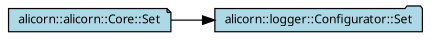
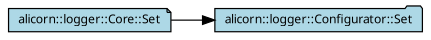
node "alicorn::alicorn::Core::Set": label "alicorn::alicorn::Core::Set" -> "alicorn::logger::Core::Set"
